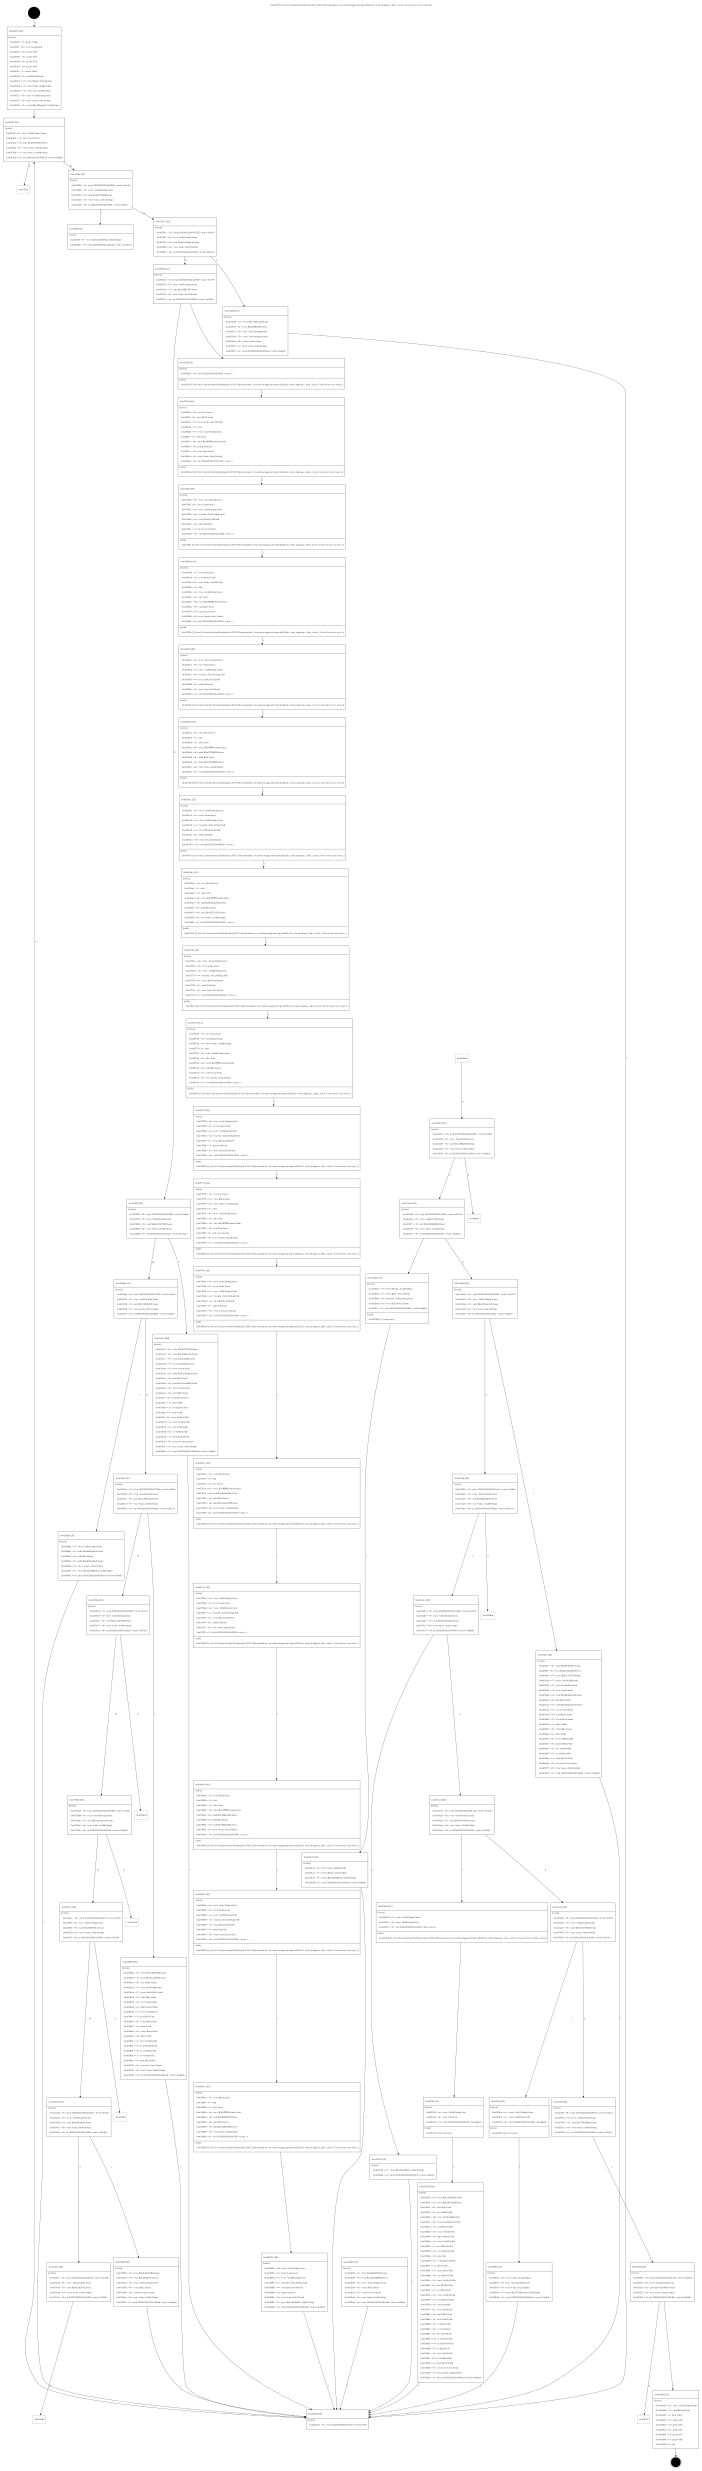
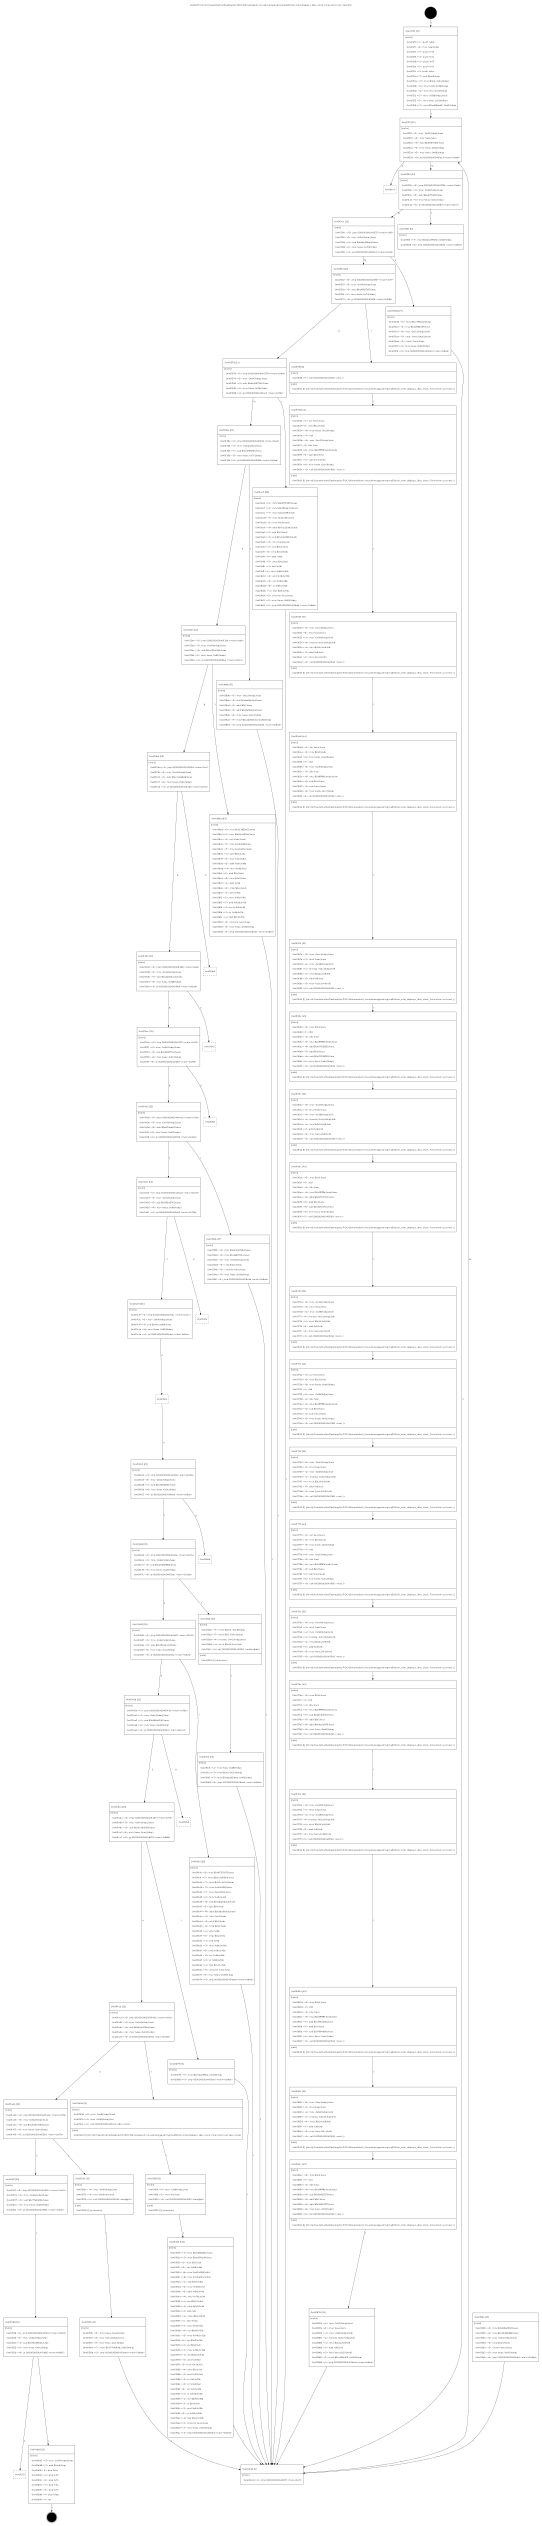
node "0x401437 [25]": added
